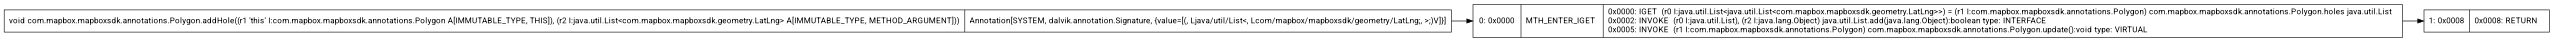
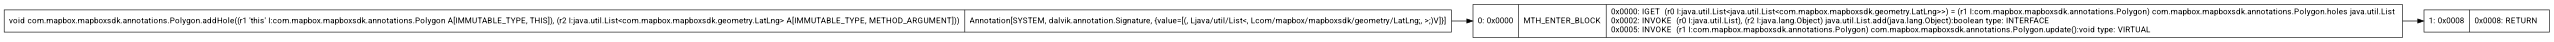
node "0: 0x0000": text "MTH_ENTER_IGET" -> "MTH_ENTER_BLOCK"
